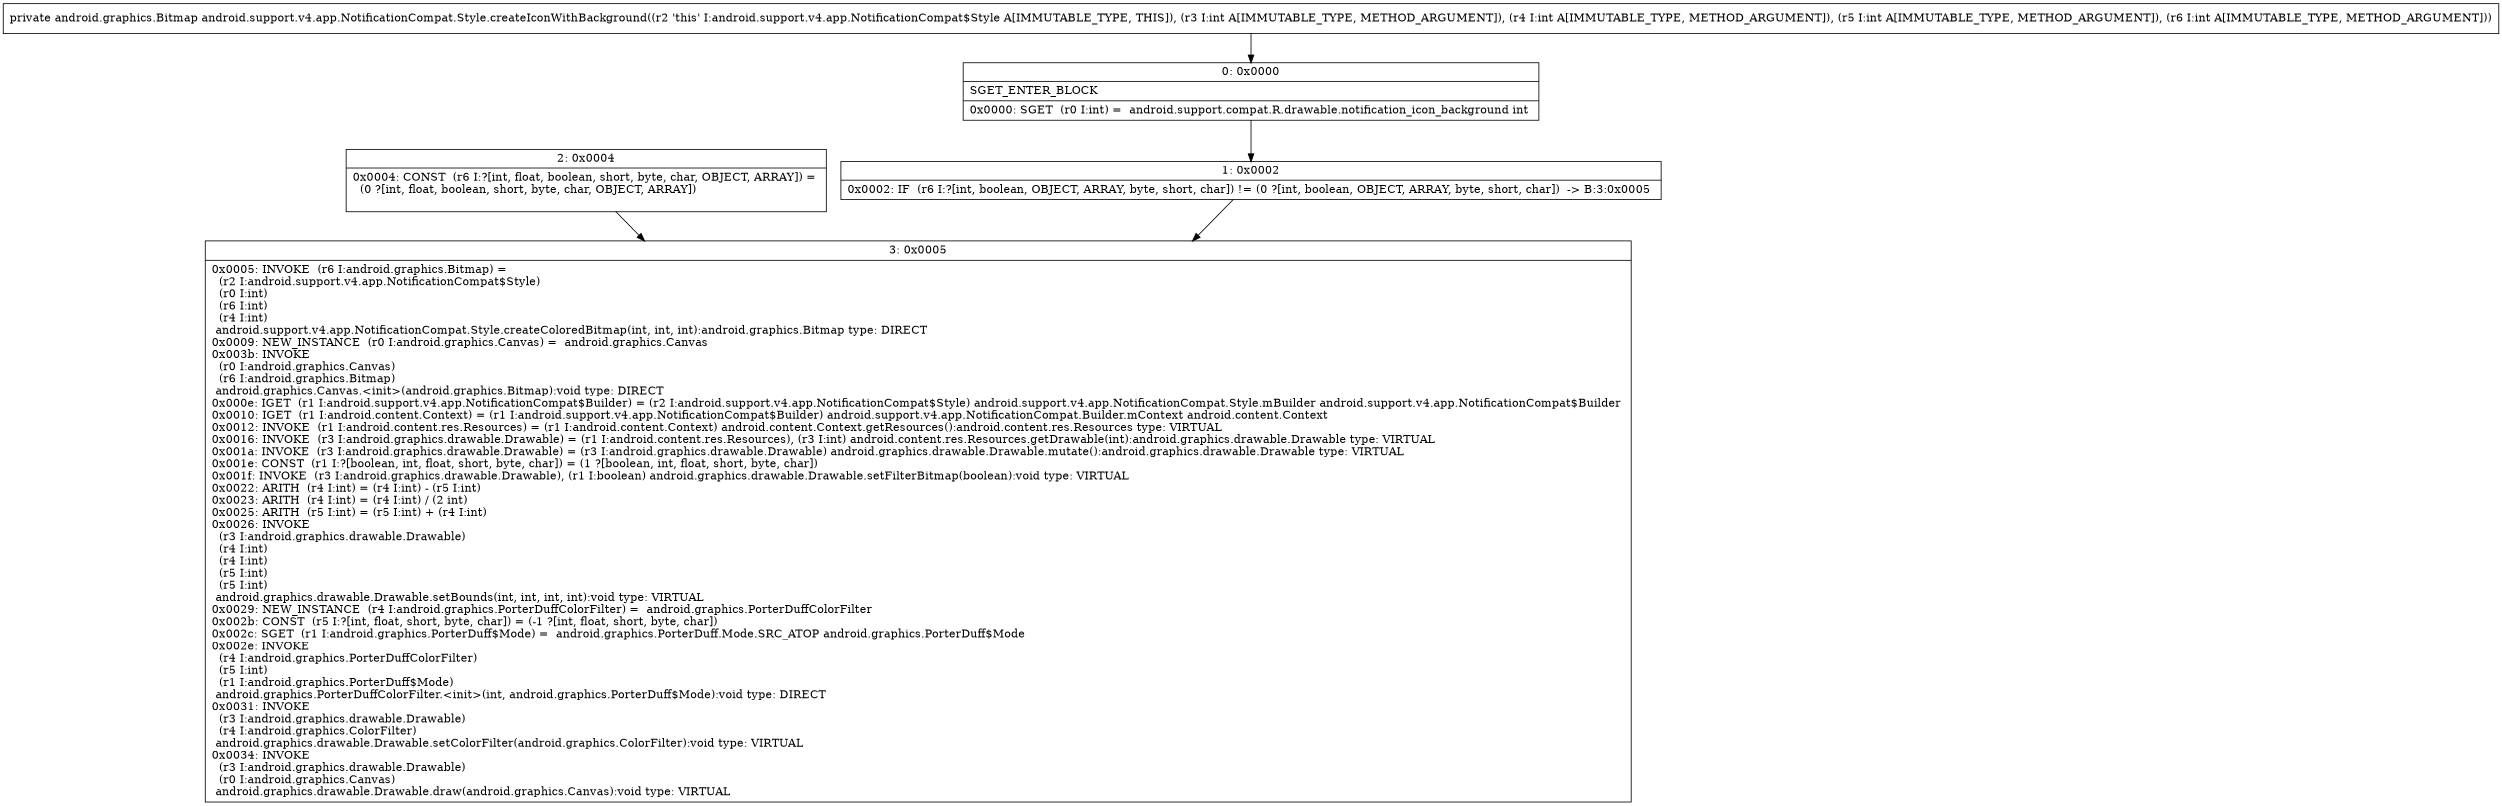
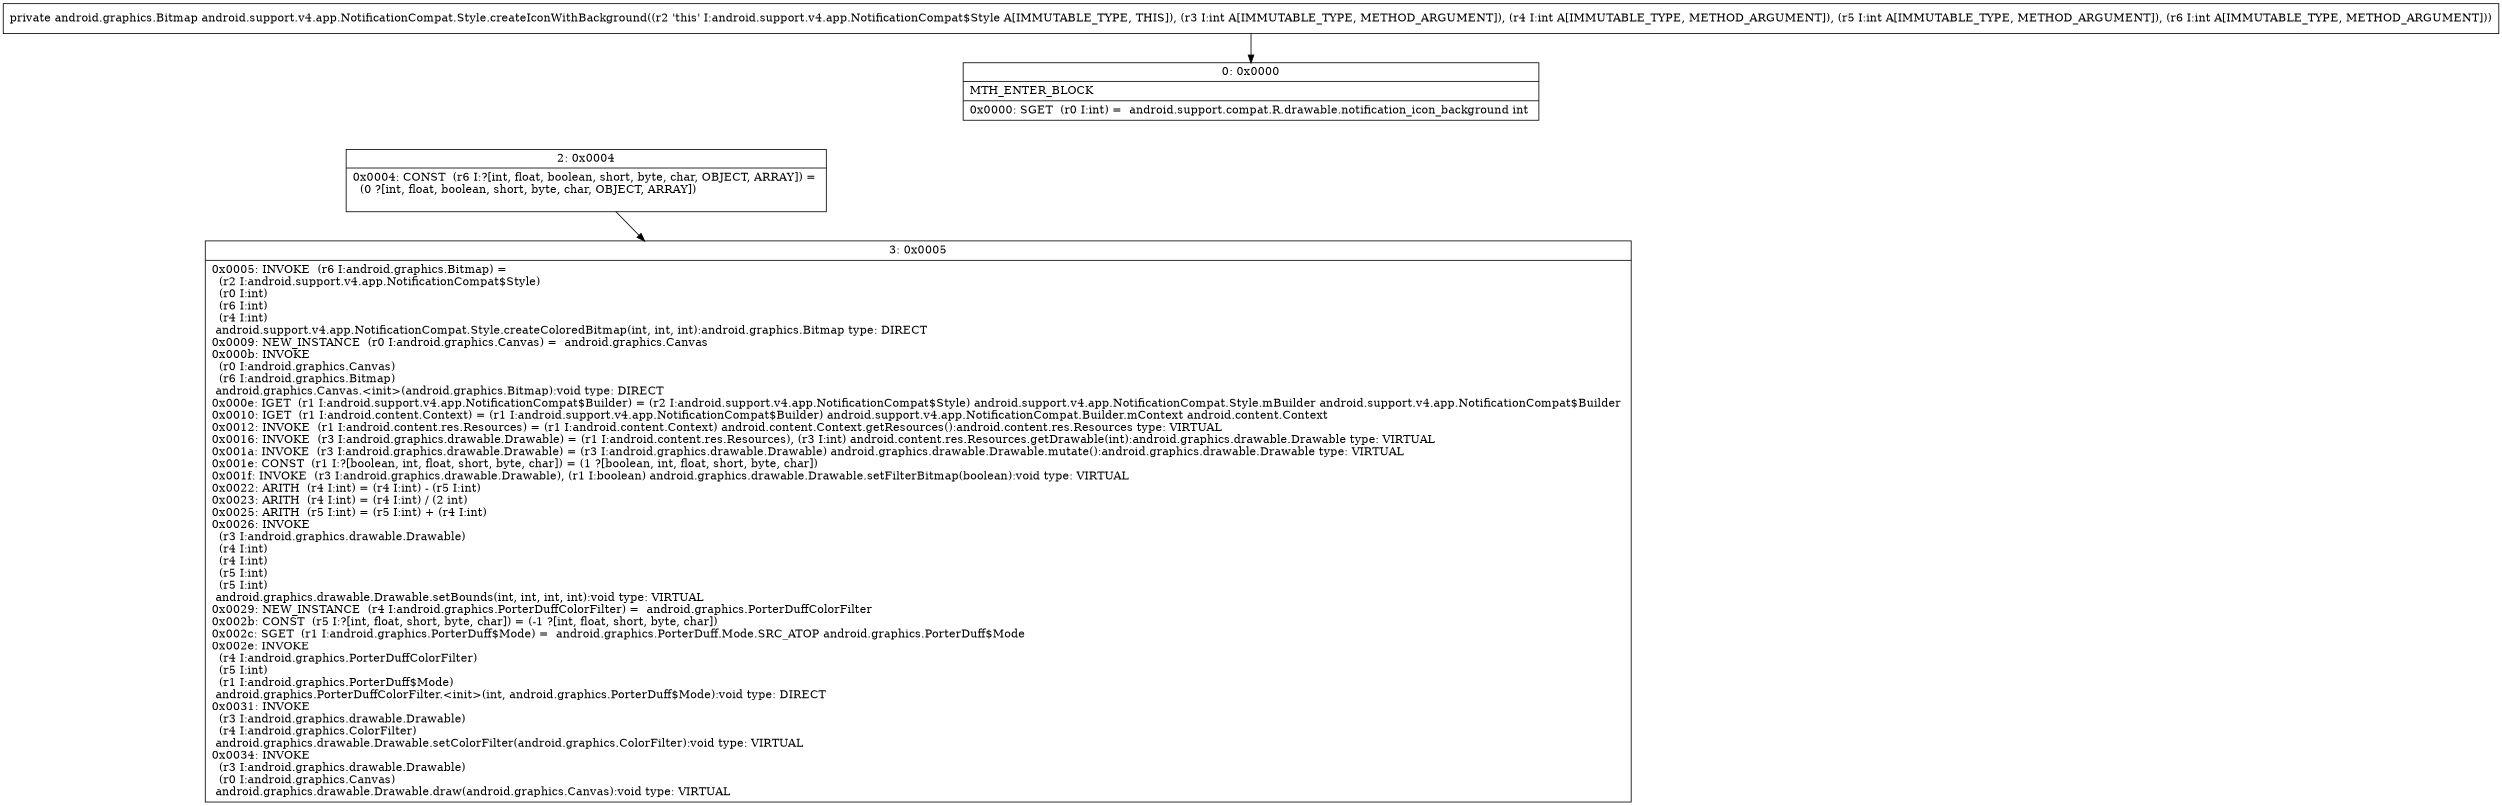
node "0: 0x0000": text "SGET_ENTER_BLOCK" -> "MTH_ENTER_BLOCK"
node "1: 0x0002": removed
node "3: 0x0005": text "0x003b: INVOKE" -> "0x000b: INVOKE"
